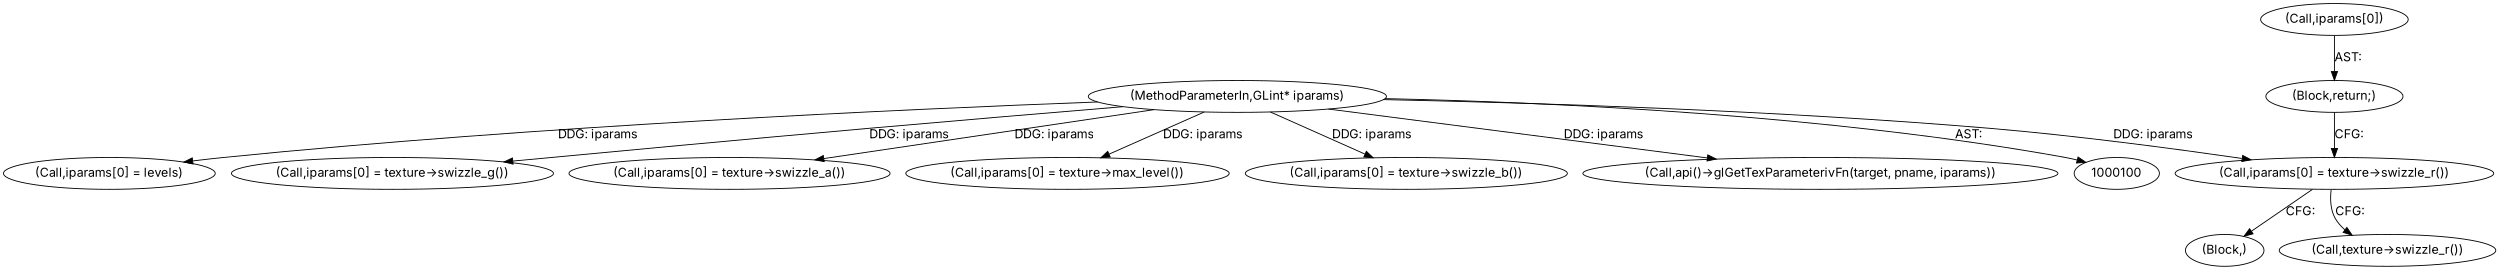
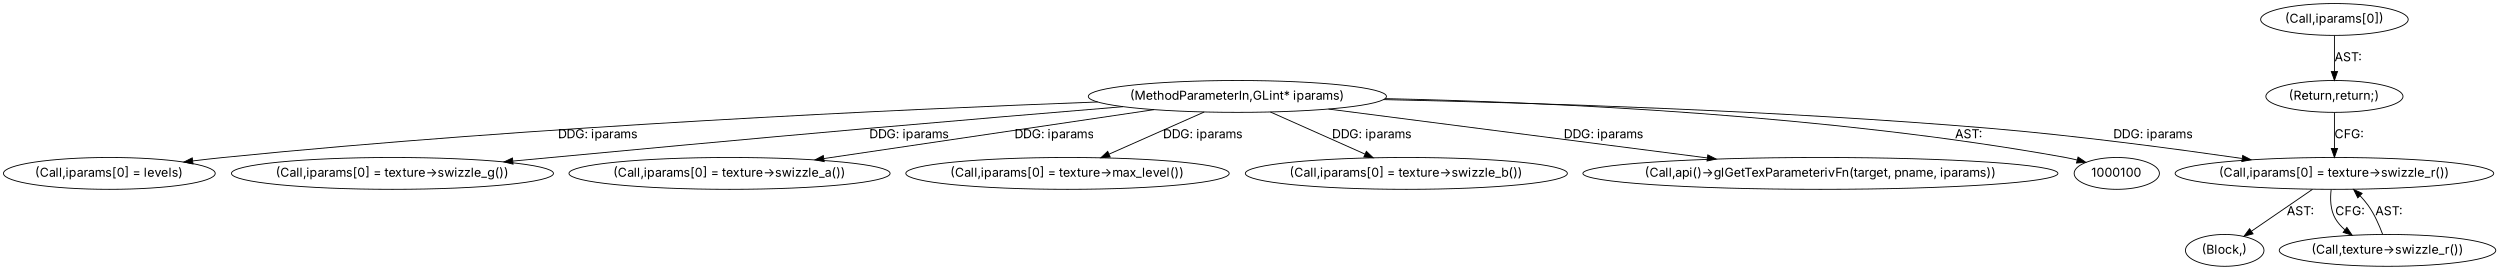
node "(Block,return;)": label "(Block,return;)" -> "(Return,return;)"
edge "(Call,iparams[0] = texture->swizzle_r())" -> "(Block,)": label "CFG: " -> "AST: "
edge "(Call,texture->swizzle_r())" -> "(Call,iparams[0] = texture->swizzle_r())": added, label "AST:"
